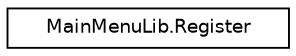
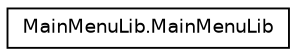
node "MainMenuLib.Register": label "MainMenuLib.Register" -> "MainMenuLib.MainMenuLib"
